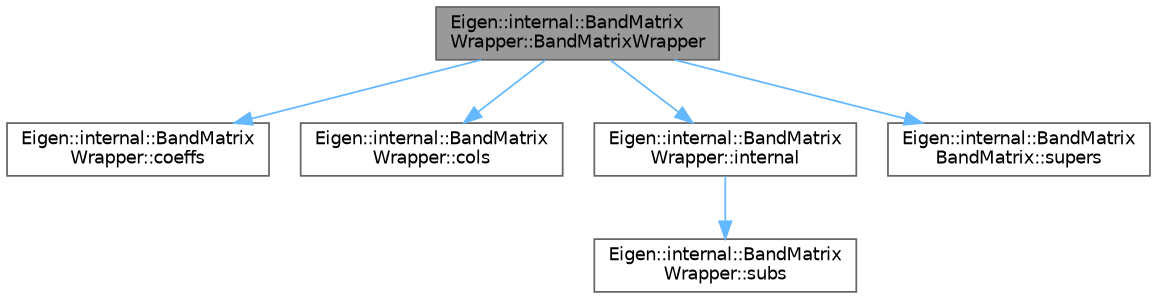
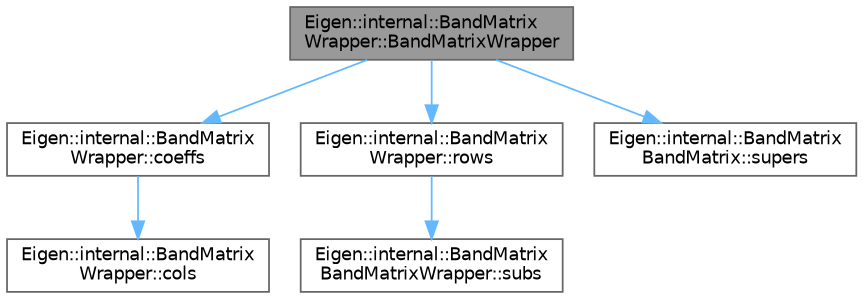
edge "Eigen::internal::BandMatrix Wrapper::BandMatrixWrapper" -> "Eigen::internal::BandMatrix Wrapper::cols": now "Eigen::internal::BandMatrix Wrapper::coeffs" -> "Eigen::internal::BandMatrix Wrapper::cols"
node "Eigen::internal::BandMatrix Wrapper::internal": label "Eigen::internal::BandMatrix Wrapper::internal" -> "Eigen::internal::BandMatrix Wrapper::rows"
node "Eigen::internal::BandMatrix Wrapper::subs": label "Eigen::internal::BandMatrix Wrapper::subs" -> "Eigen::internal::BandMatrix BandMatrixWrapper::subs"
